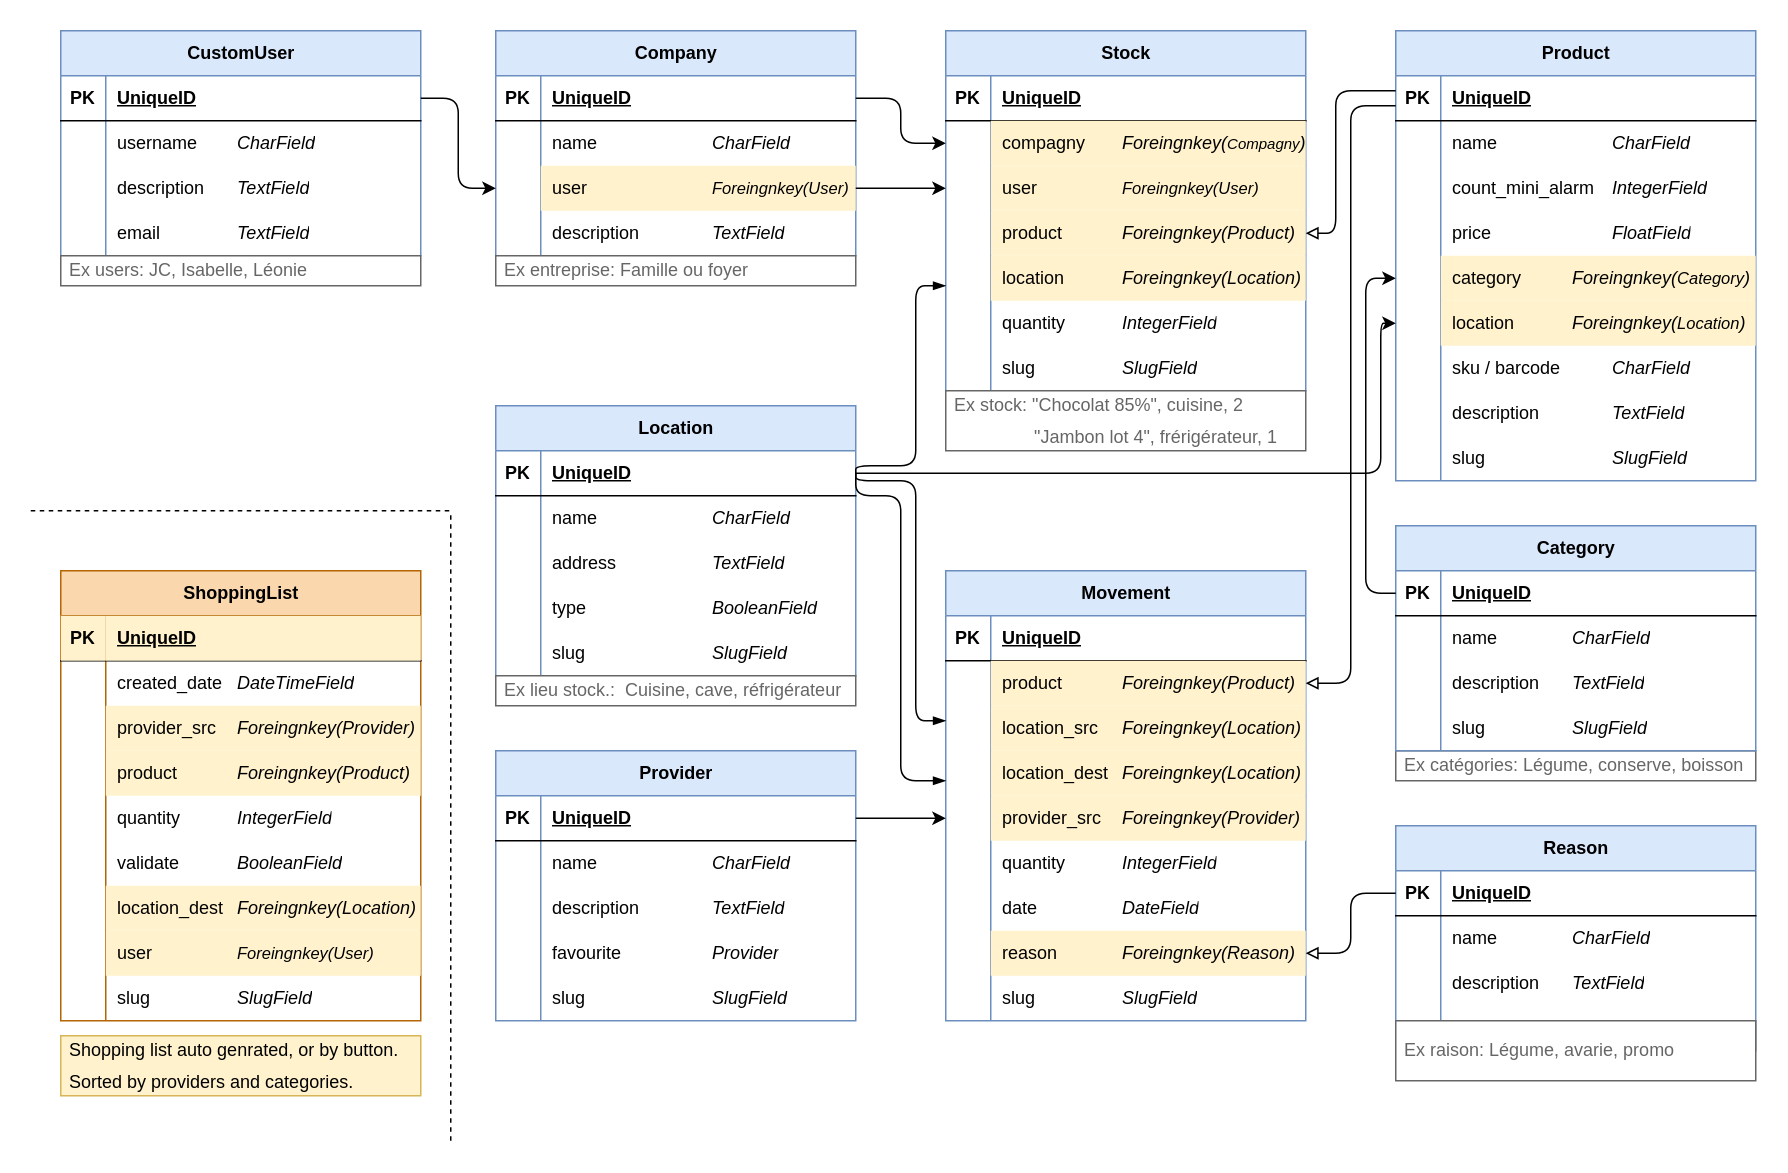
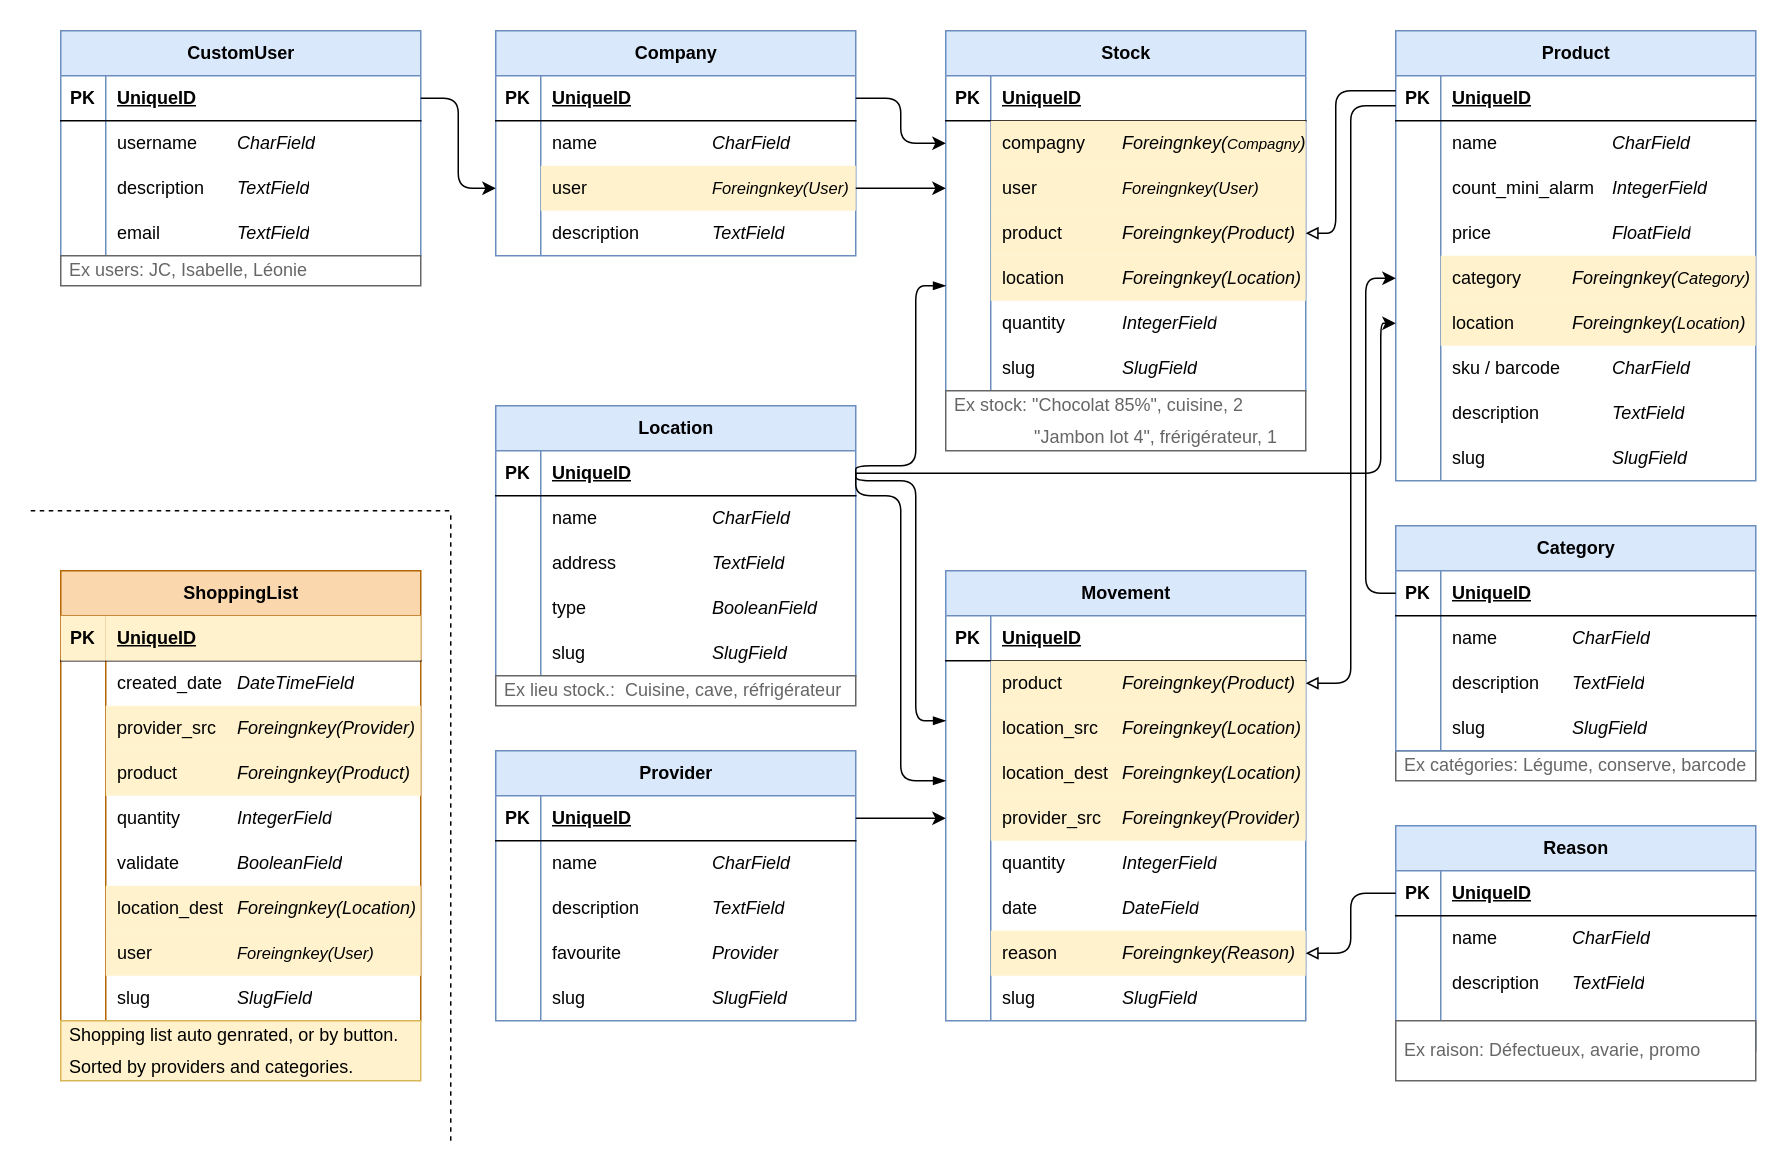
node "Ex entreprise: Famille ou foyer": removed
node "Ex catégories: Légume, conserve, boisson": label "Ex catégories: Légume, conserve, boisson" -> "Ex catégories: Légume, conserve, barcode"
node "Ex raison: Légume, avarie, promo": label "Ex raison: Légume, avarie, promo" -> "Ex raison: Défectueux, avarie, promo"
node "Shopping list auto genrated, or by button. Sorted by providers and categories.": moved (241, 1066) -> (241, 1051)
